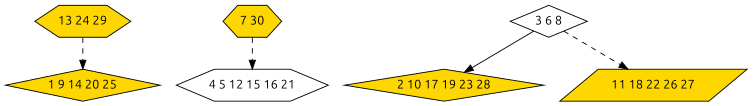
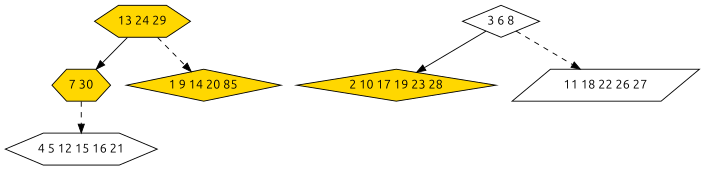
edge "13 24 29" -> "7 30": added
node "1 9 14 20 25": label "1 9 14 20 25" -> "1 9 14 20 85"
node "11 18 22 26 27": fillcolor gold -> white
